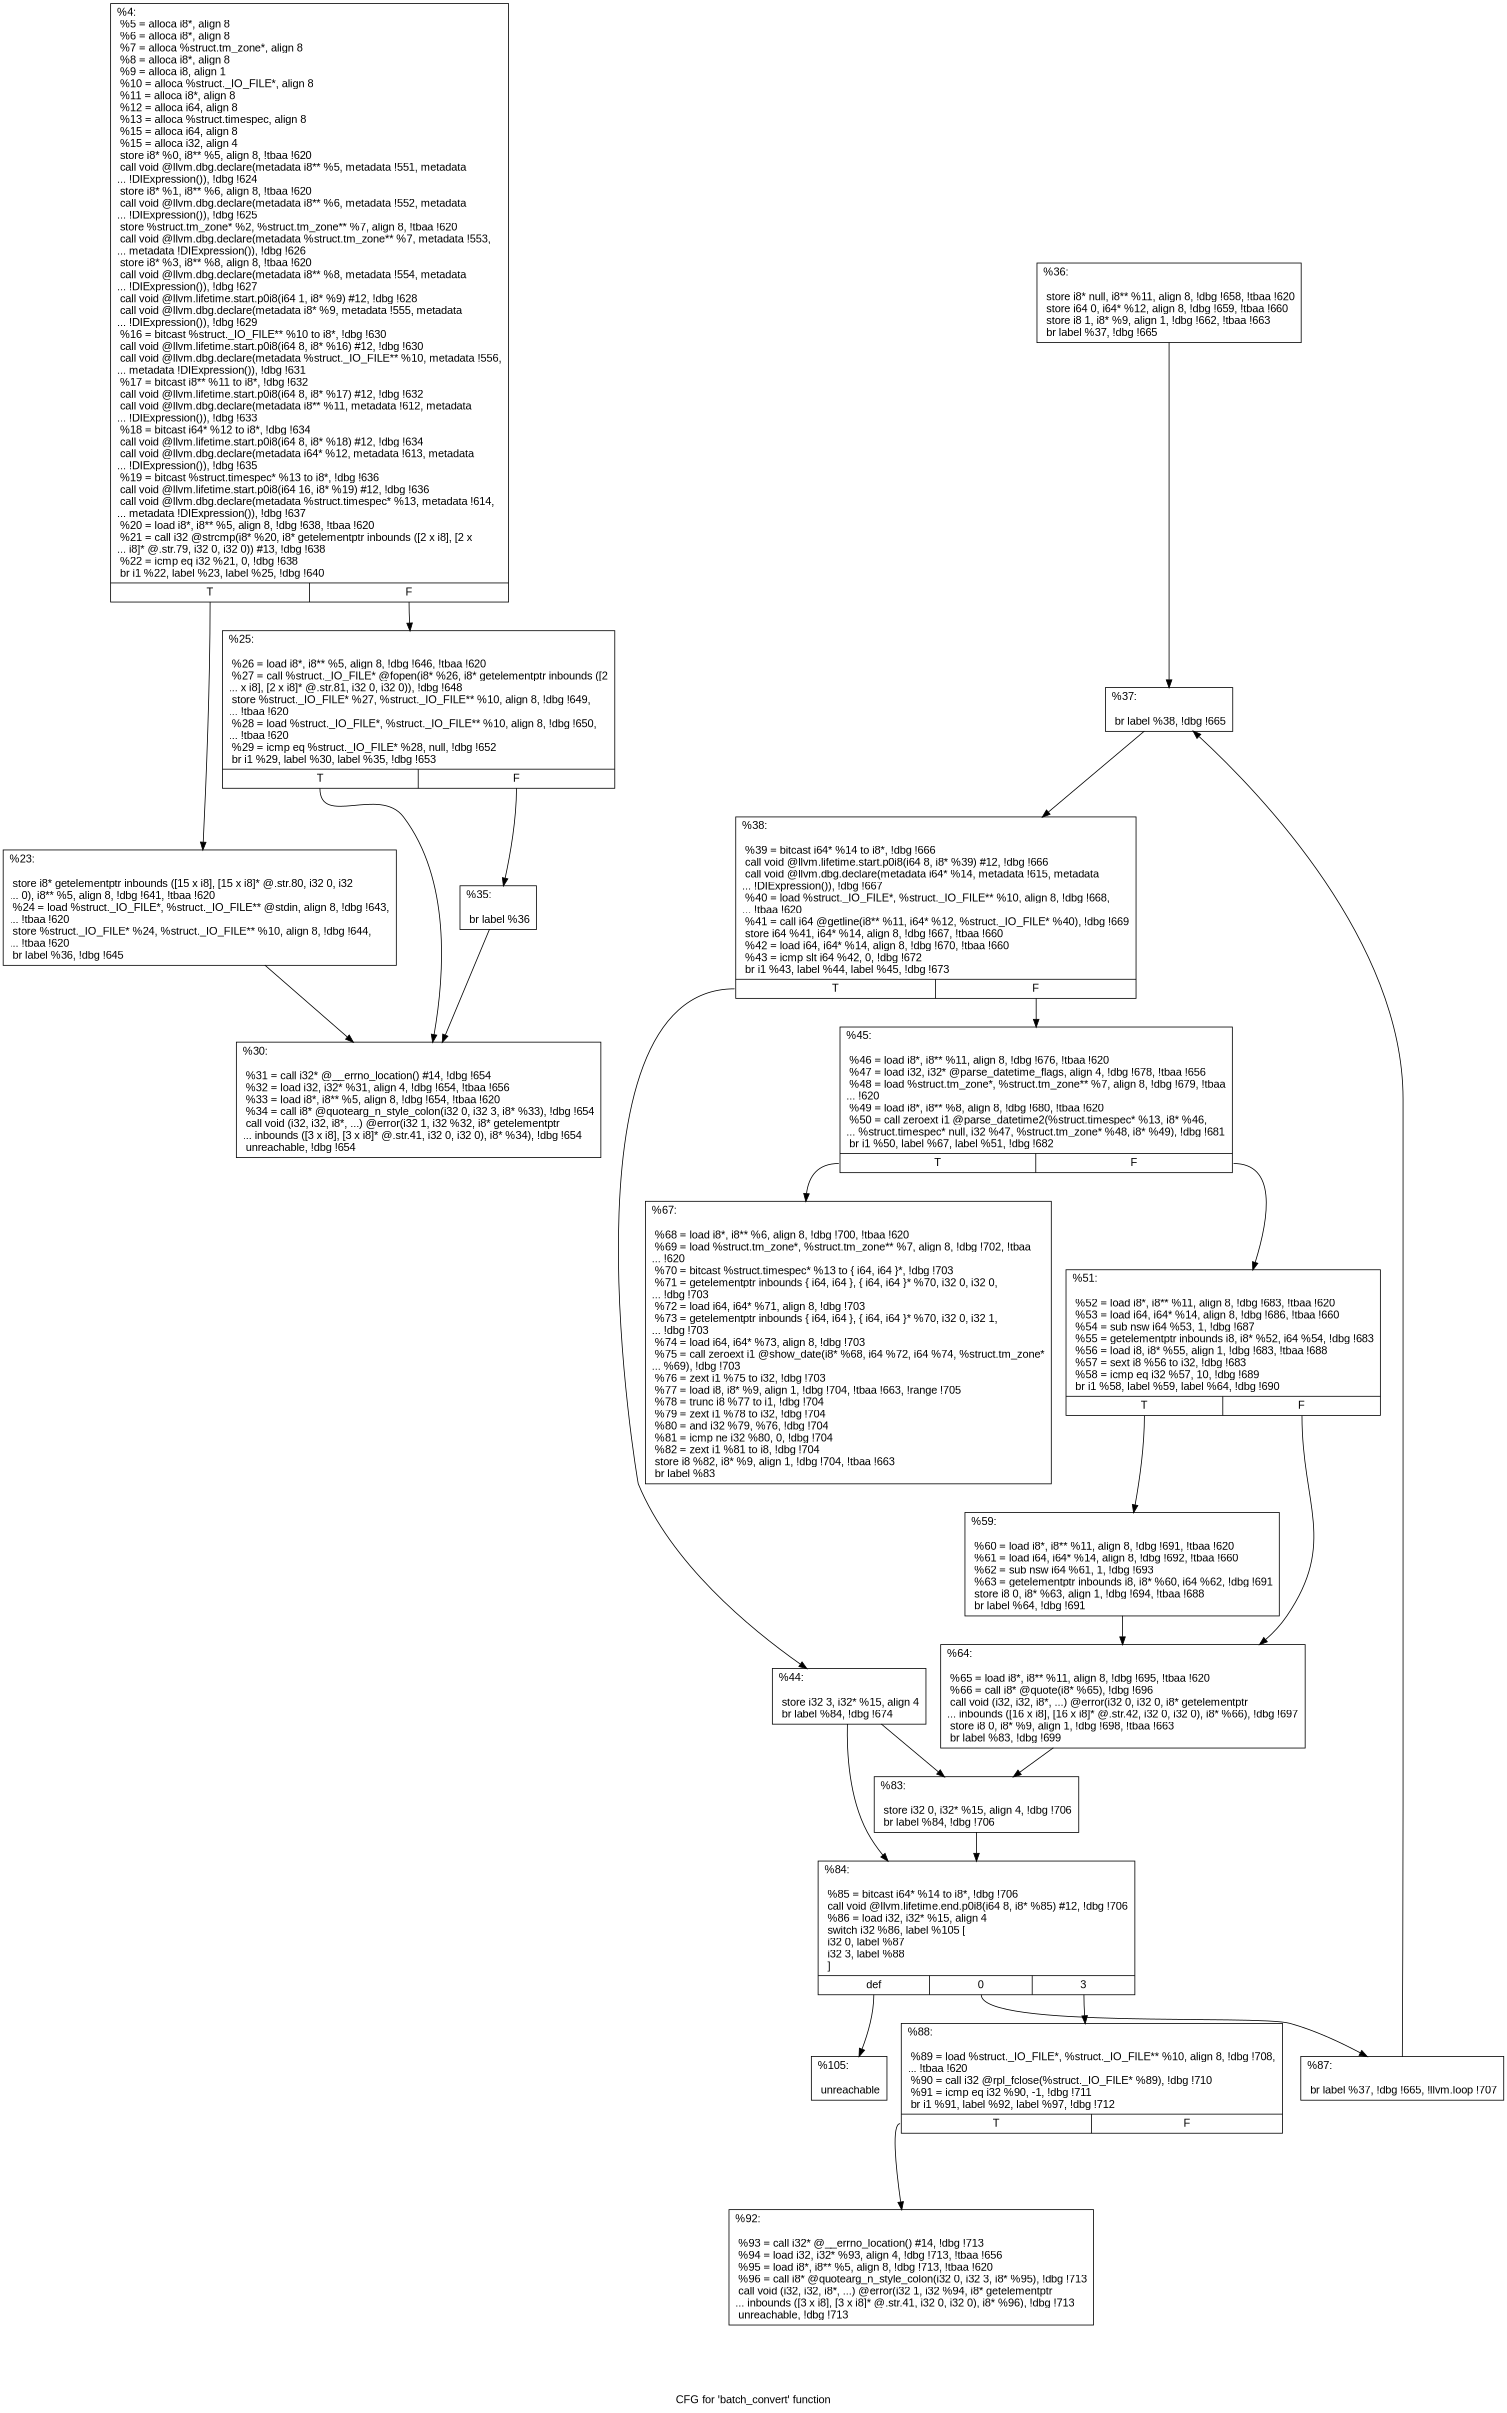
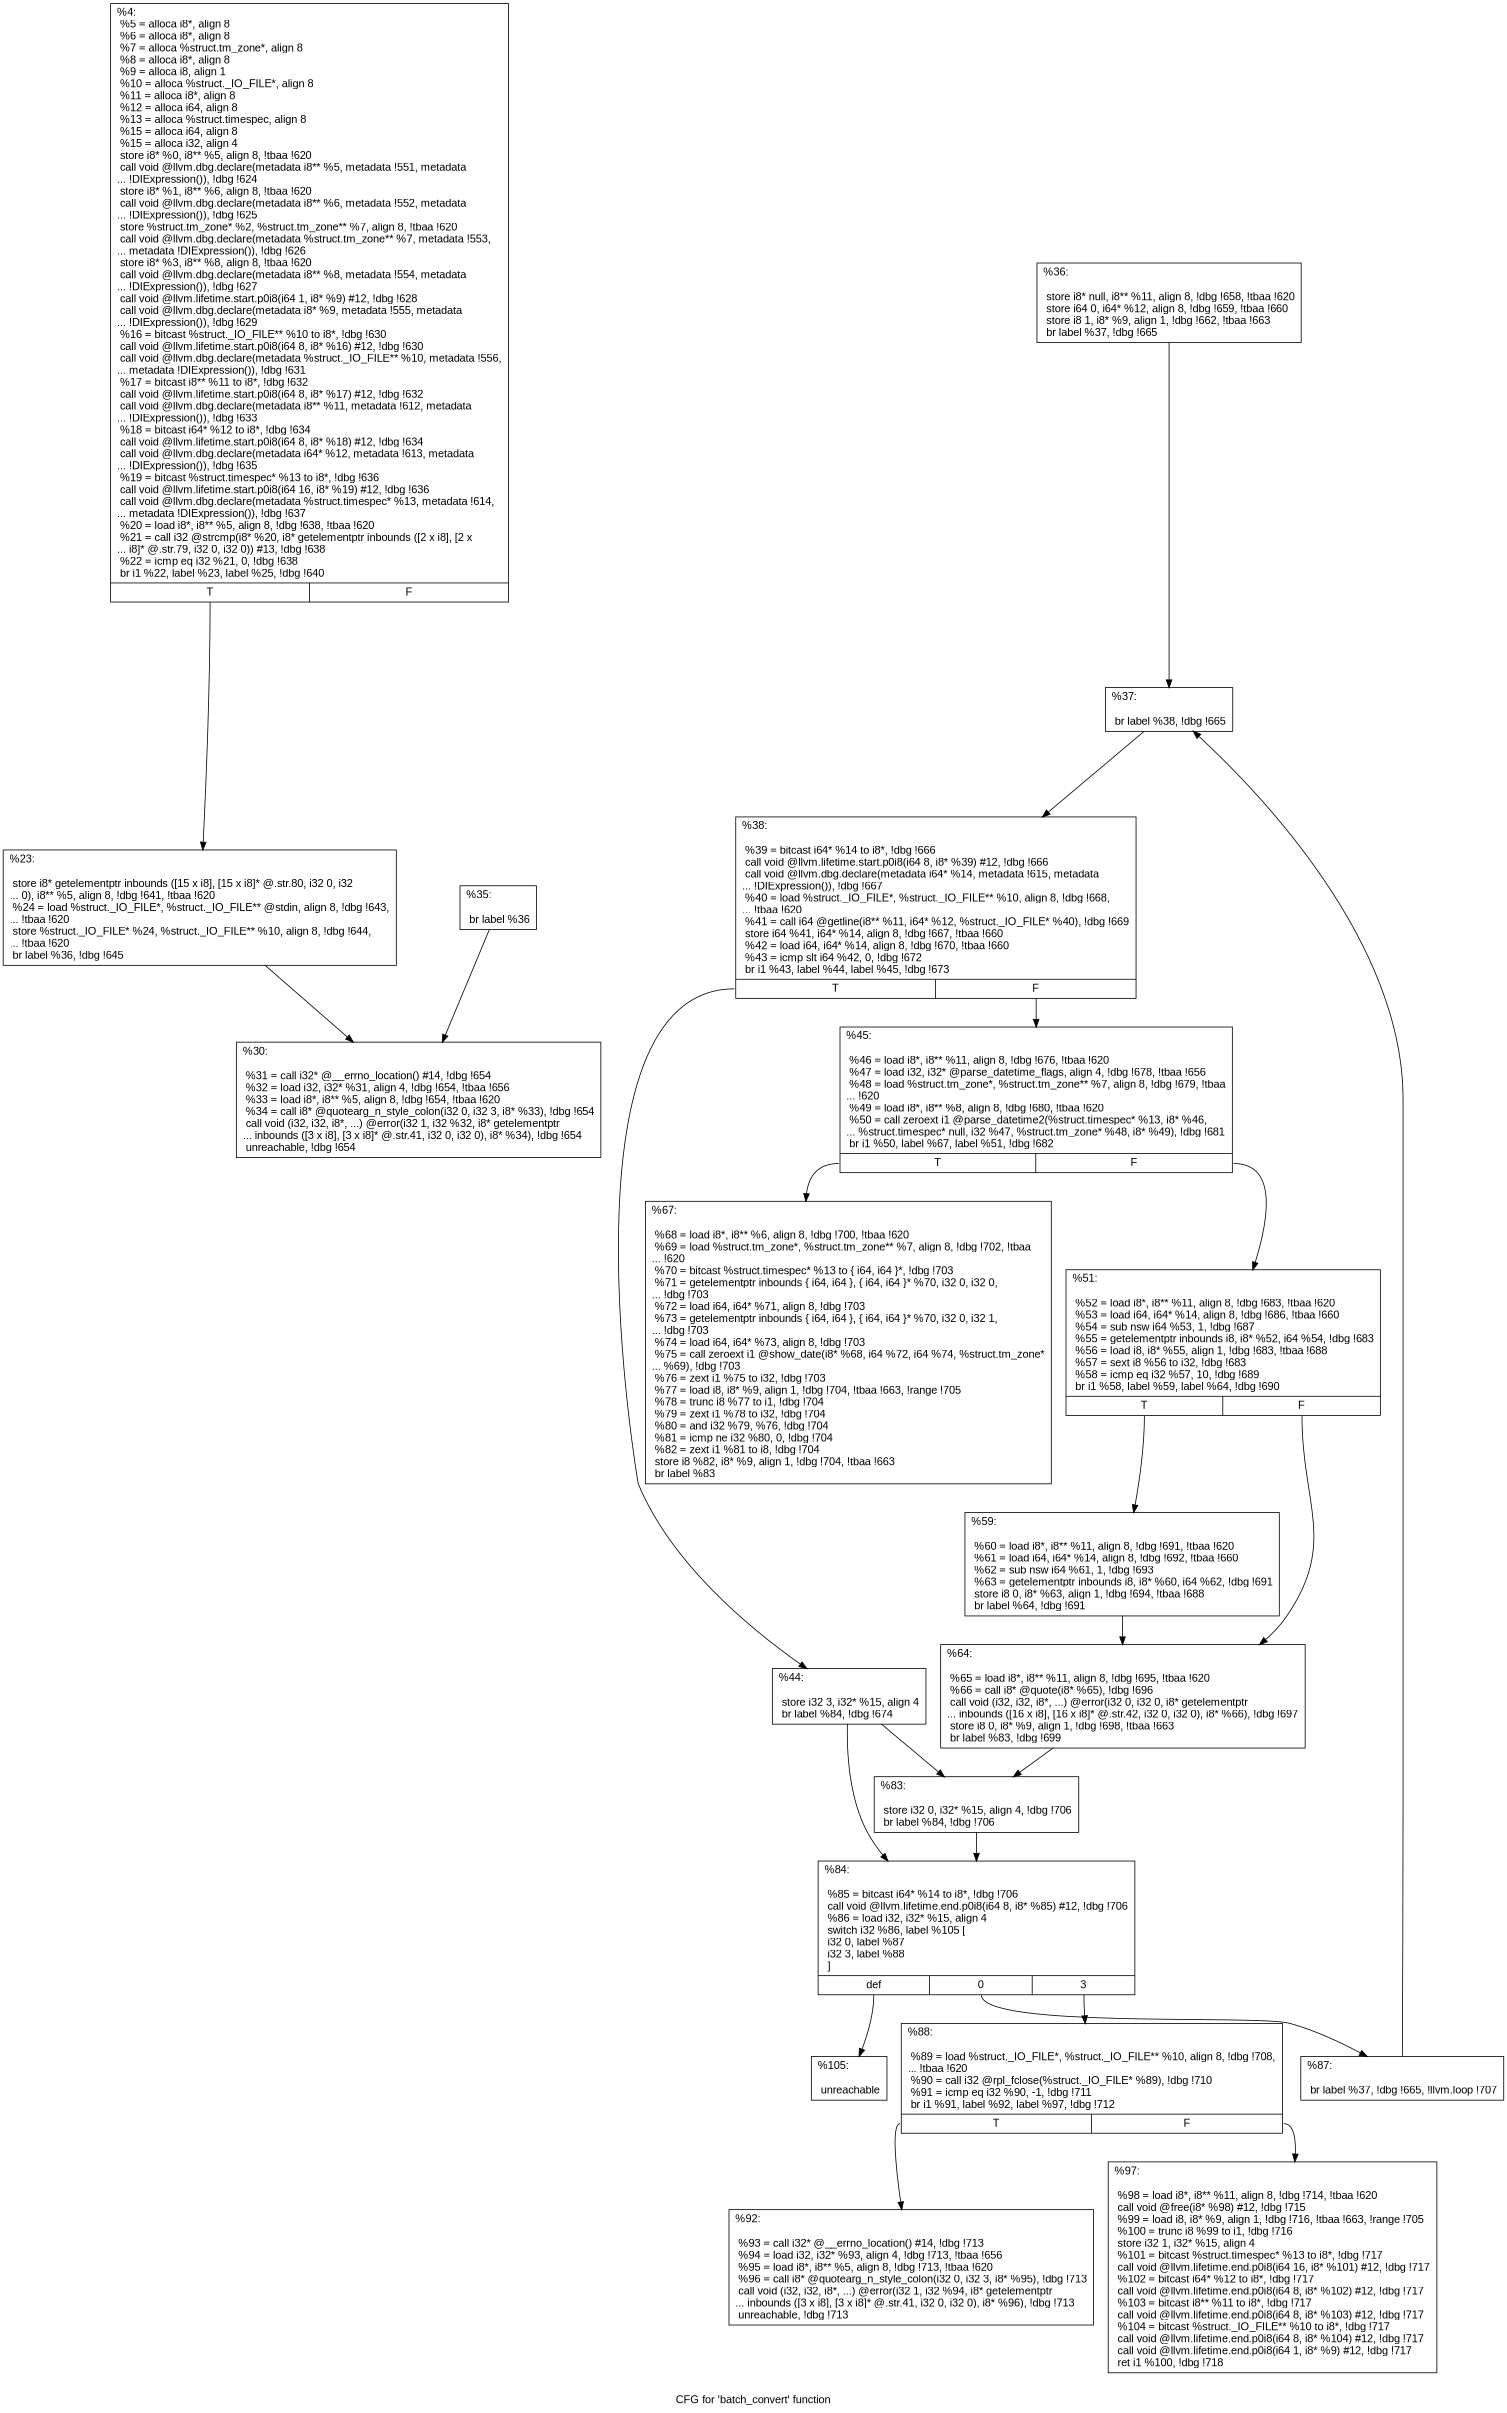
node "%25:": removed
node "%97:": added
